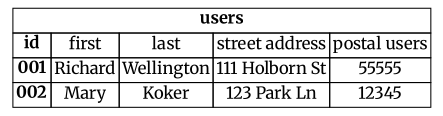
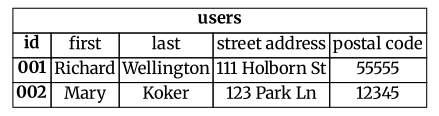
node "users": text "postal users" -> "postal code"
